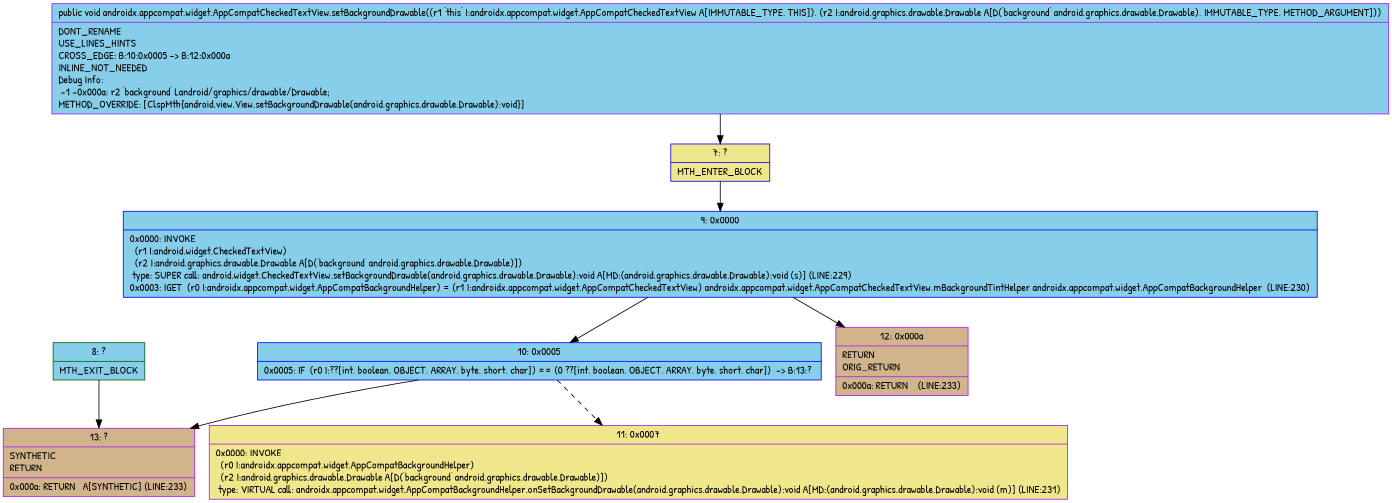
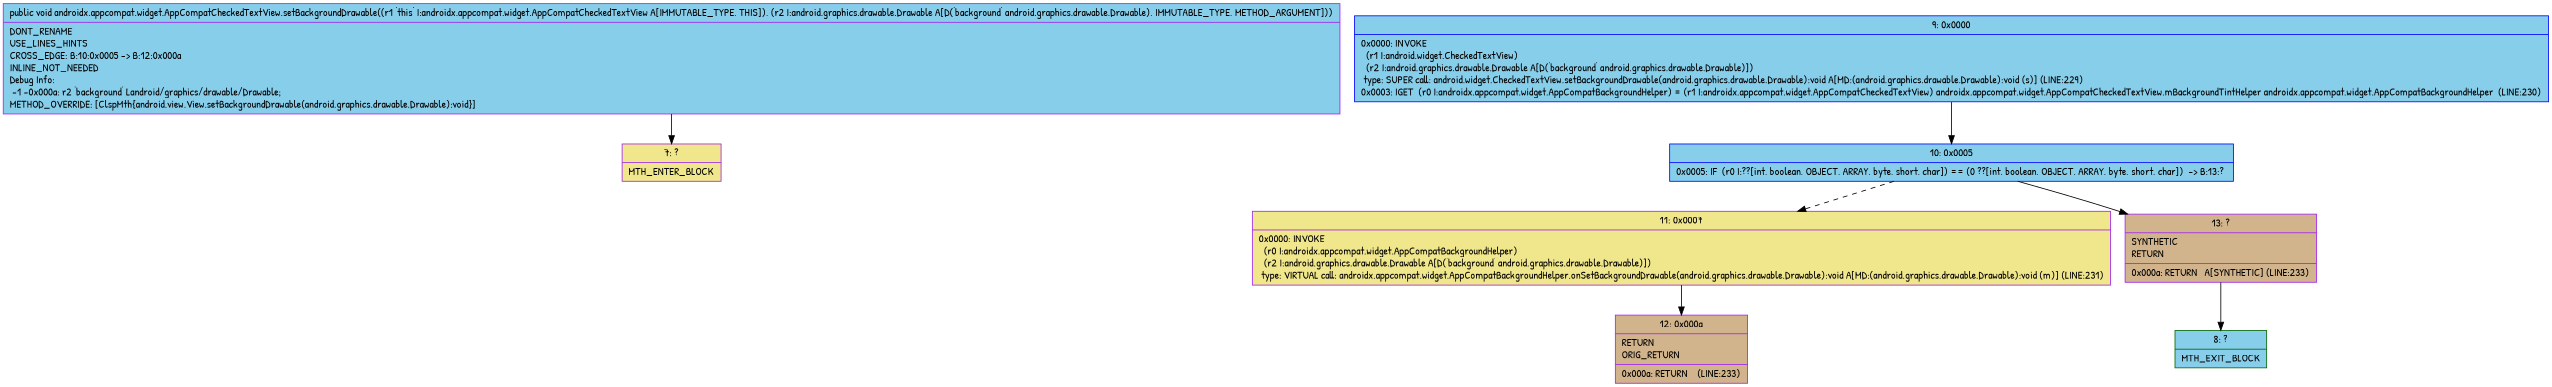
node "7: ?": color blue -> purple
edge "7: ?" -> "9: 0x0000": removed
edge "9: 0x0000" -> "12: 0x000a": now "11: 0x0007" -> "12: 0x000a"
edge "8: ?" -> "13: ?": reversed
